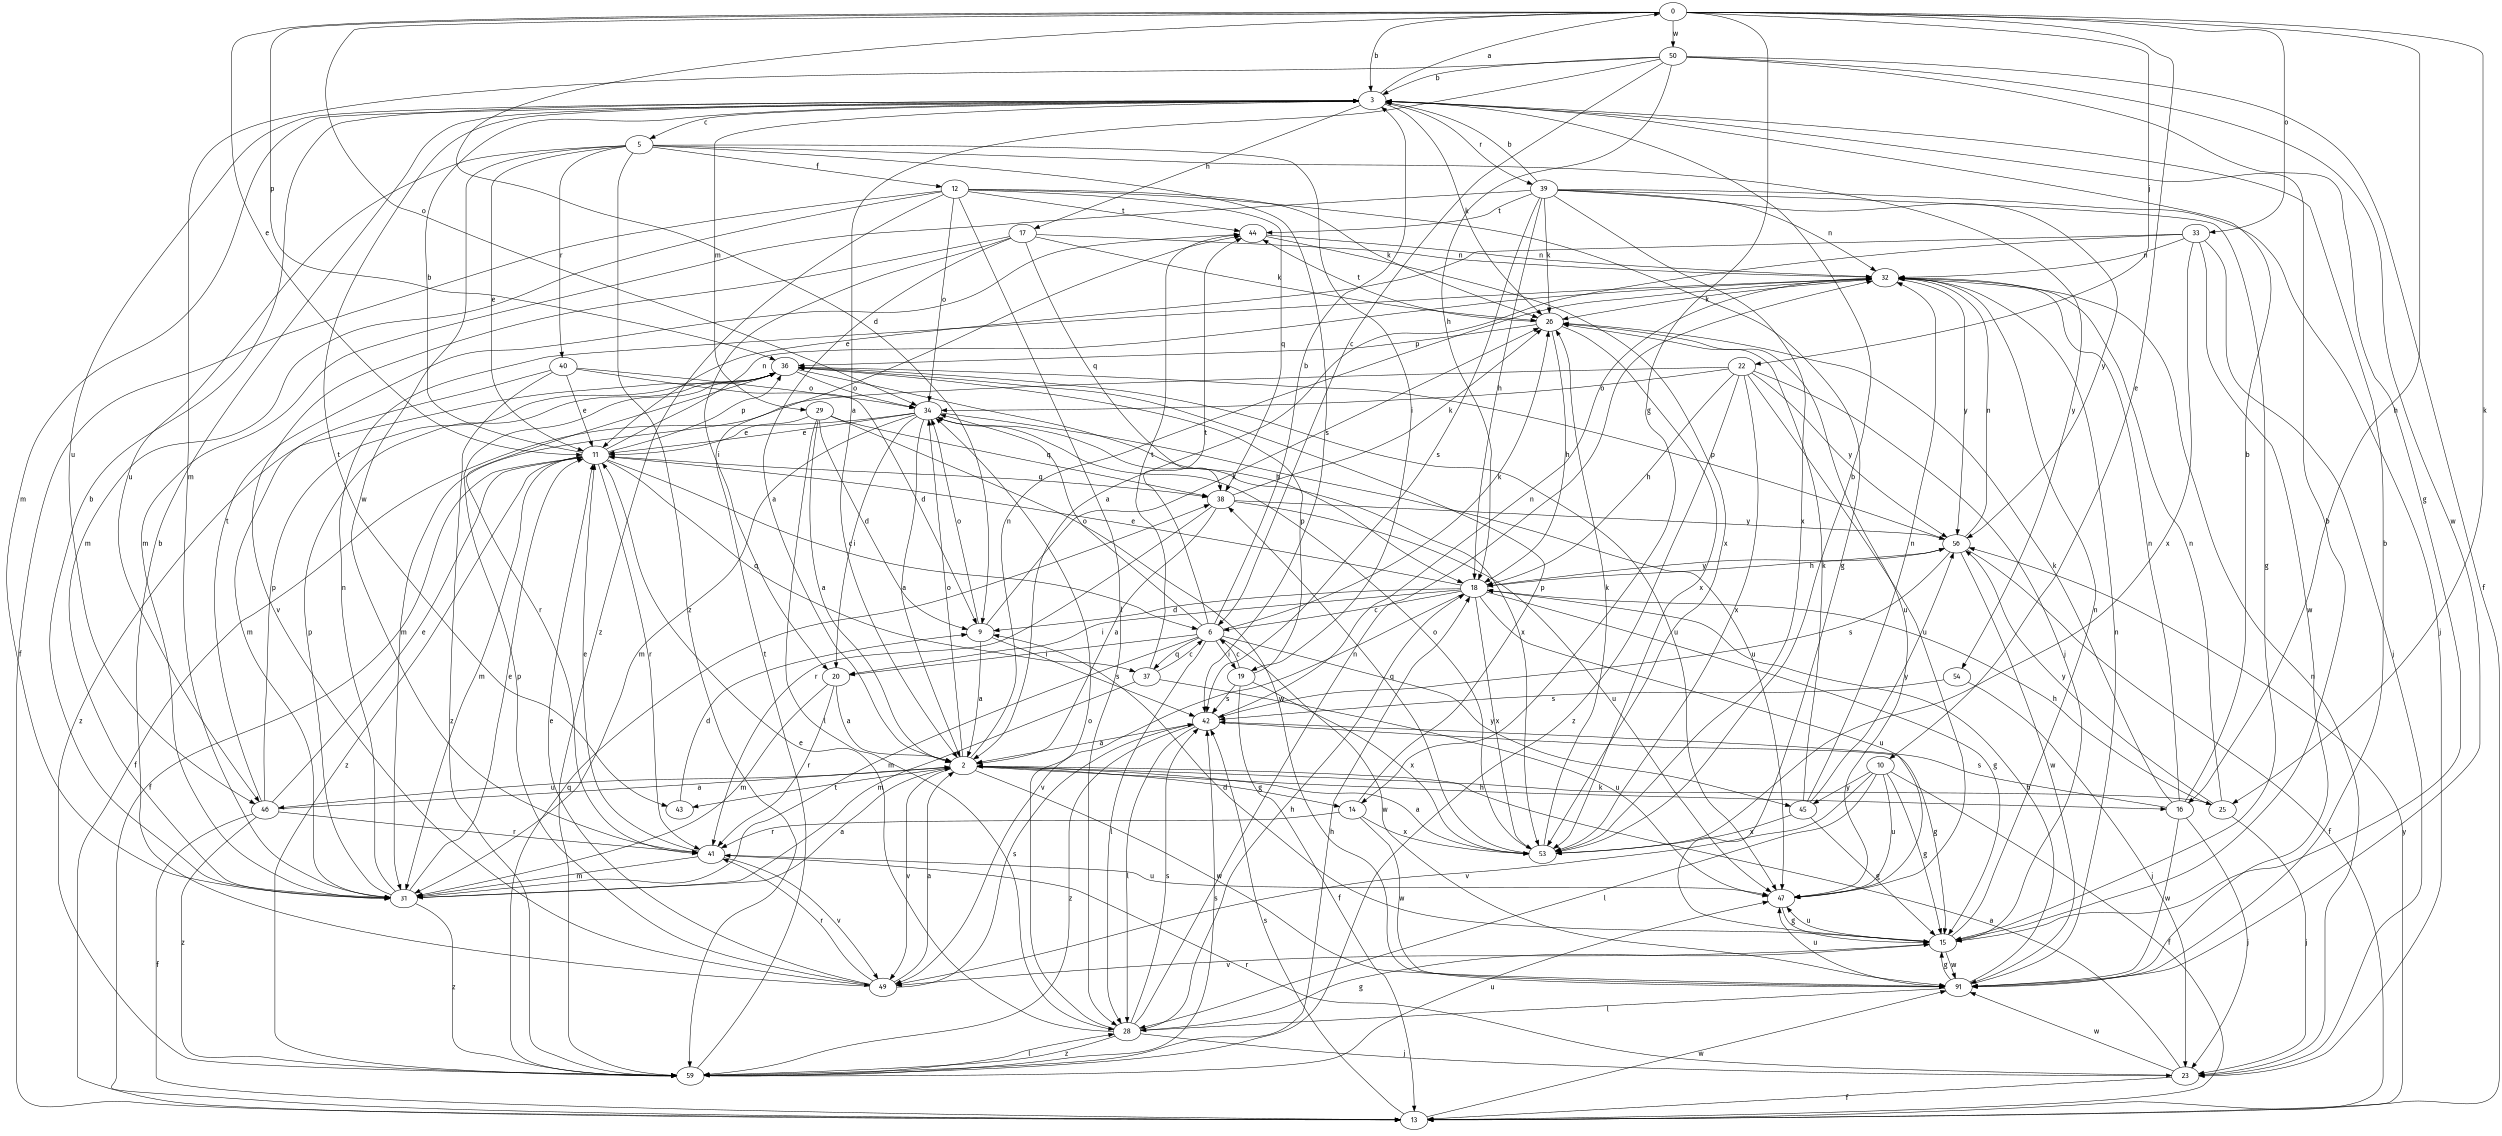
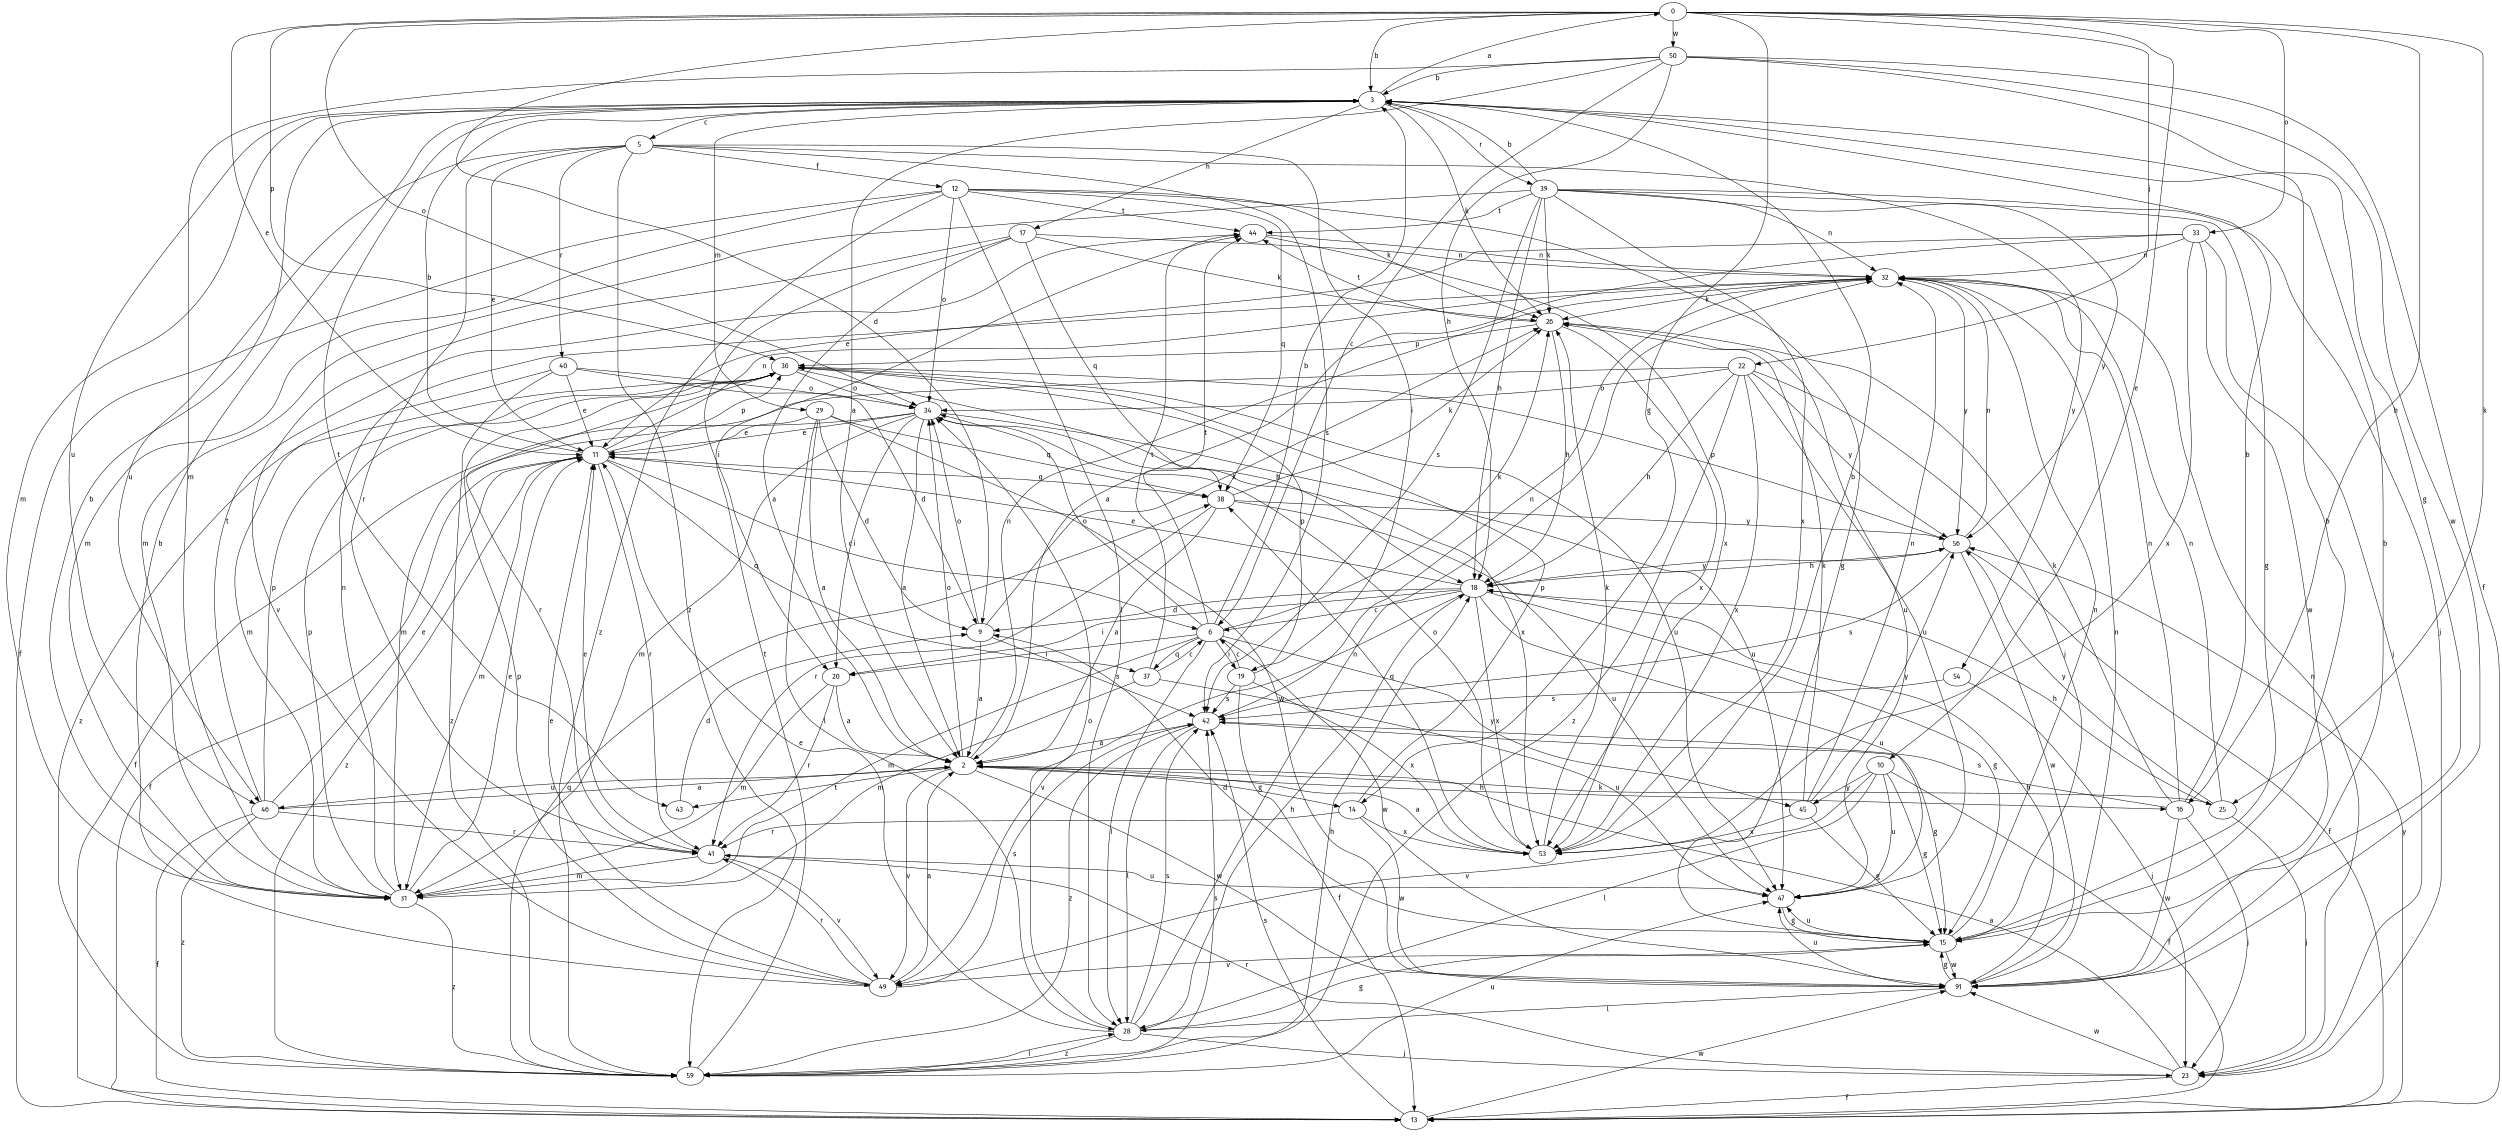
edge "5" -> "41": label "w" -> "r"
edge "31" -> "2": removed, label "a"
